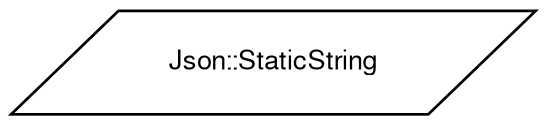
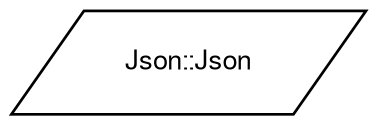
node "Json::StaticString": label "Json::StaticString" -> "Json::Json"
